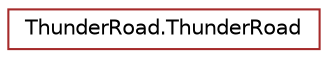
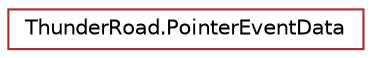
node "ThunderRoad.ThunderRoad": label "ThunderRoad.ThunderRoad" -> "ThunderRoad.PointerEventData"
